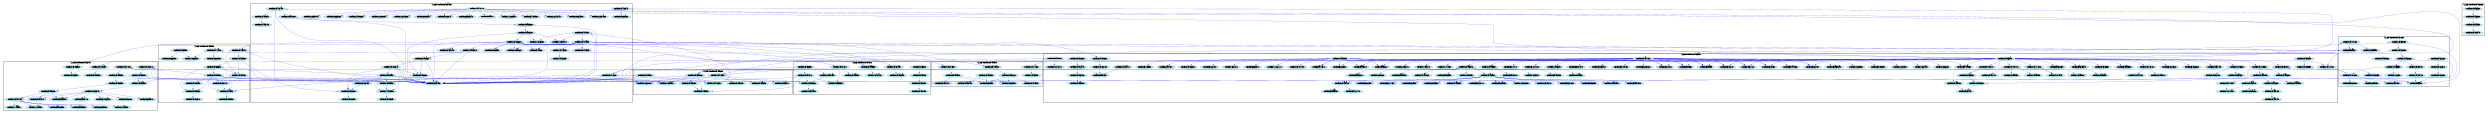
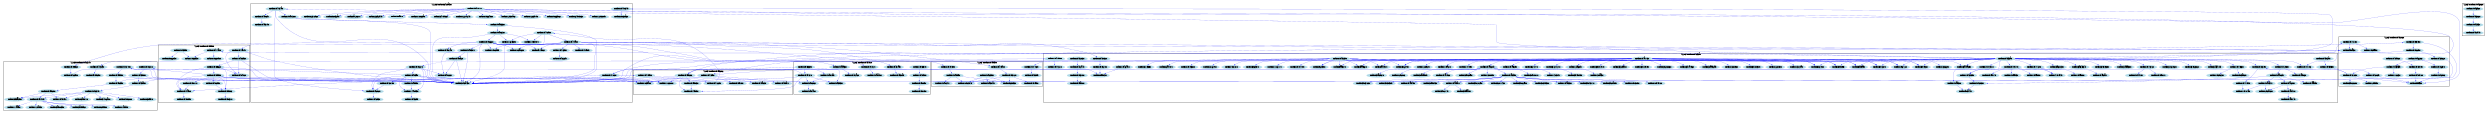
node "Node0x12a84e0": removed
